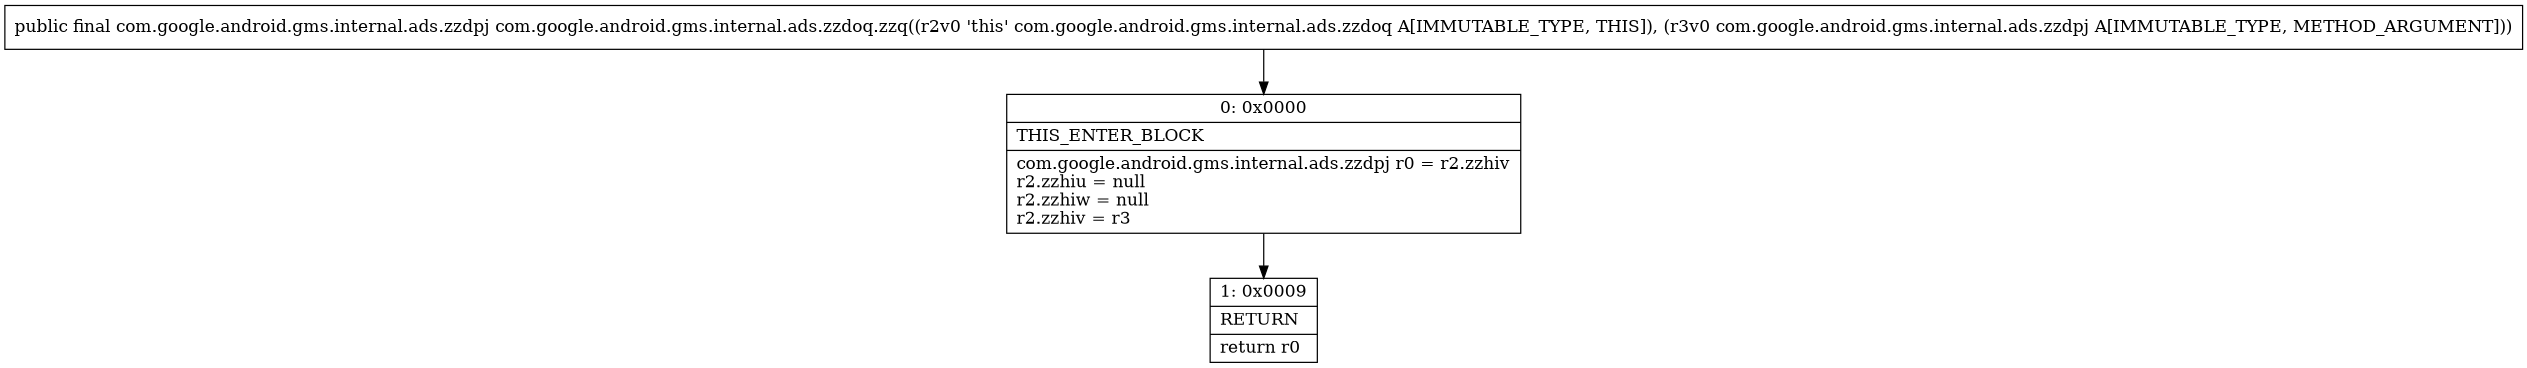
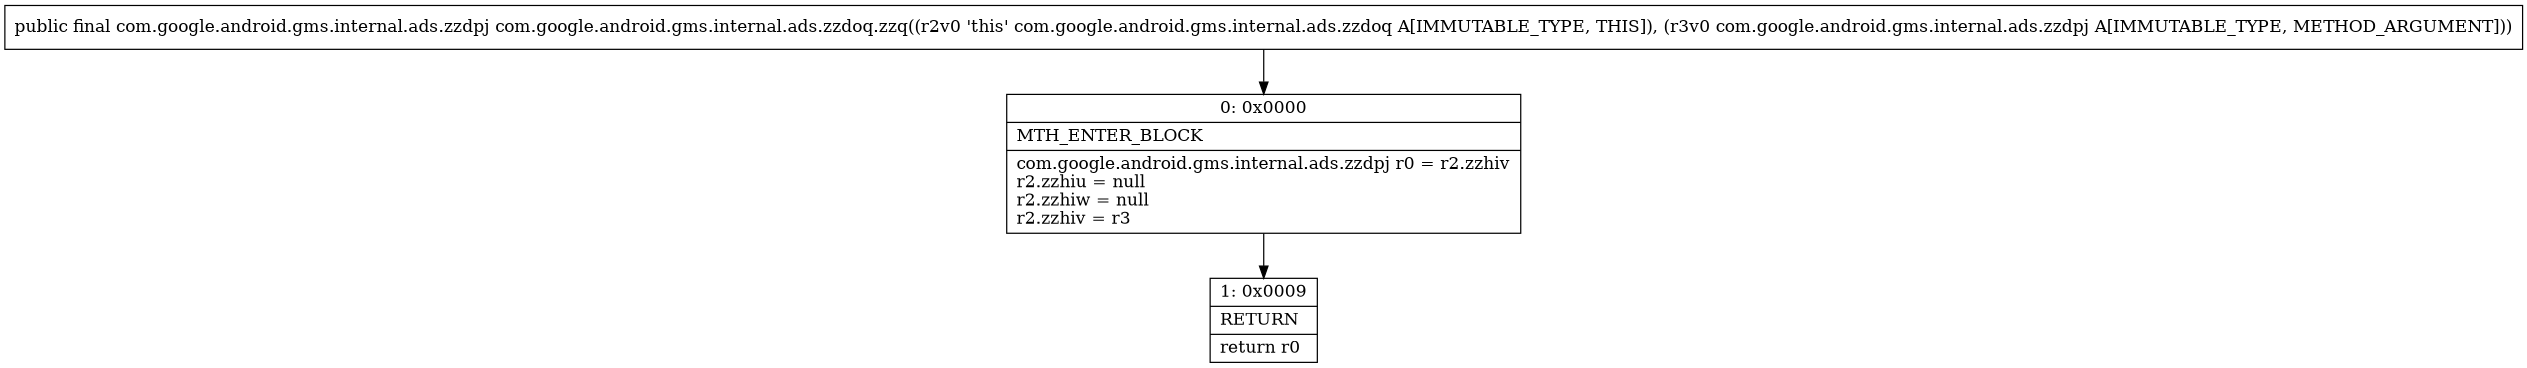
node "0: 0x0000": text "THIS_ENTER_BLOCK" -> "MTH_ENTER_BLOCK"
